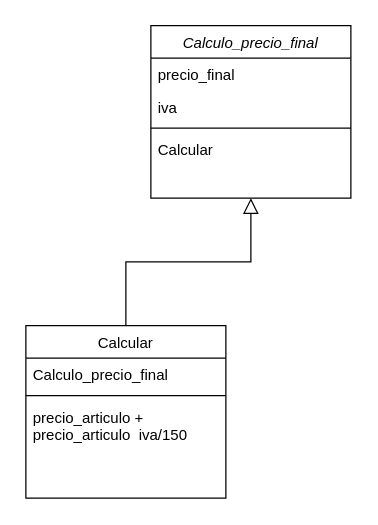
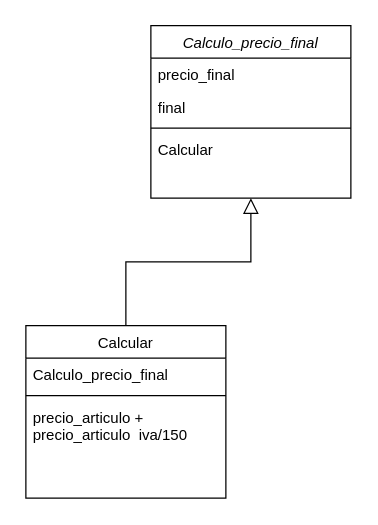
node "iva": label "iva" -> "final"
